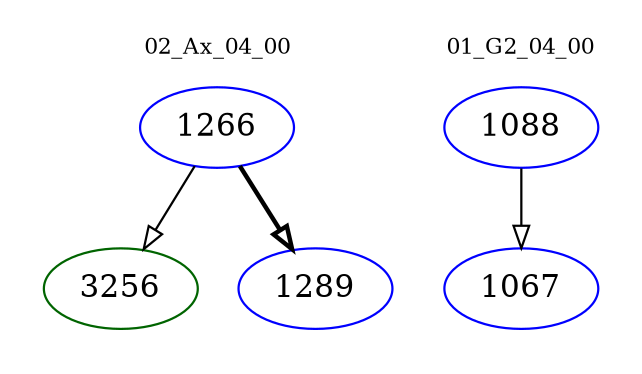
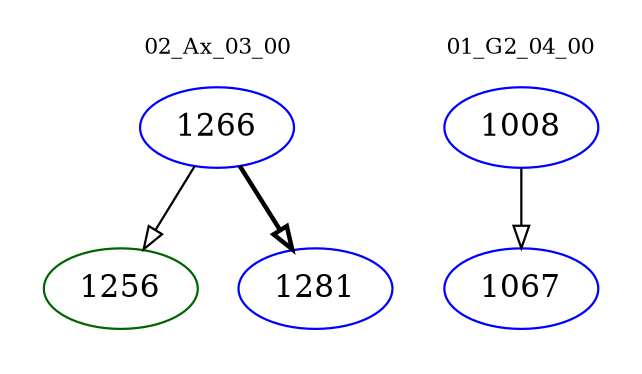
cluster "02_Ax_04_00": label "02_Ax_04_00" -> "02_Ax_03_00"
node "1088": label "1088" -> "1008"
node "3256": label "3256" -> "1256"
node "1289": label "1289" -> "1281"
